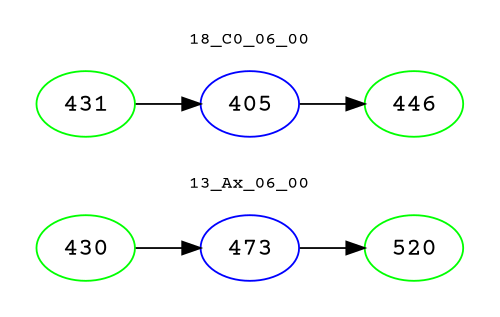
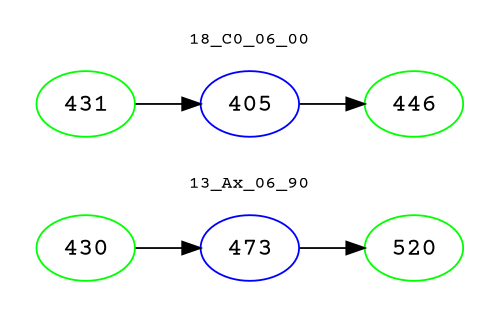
cluster "13_Ax_06_00": label "13_Ax_06_00" -> "13_Ax_06_90"
